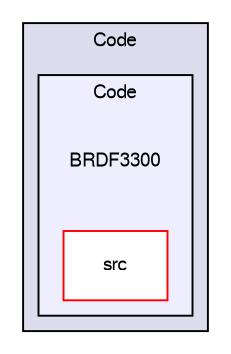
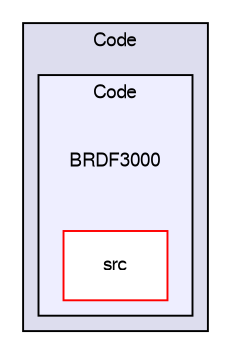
node "BRDF3300": label "BRDF3300" -> "BRDF3000"
